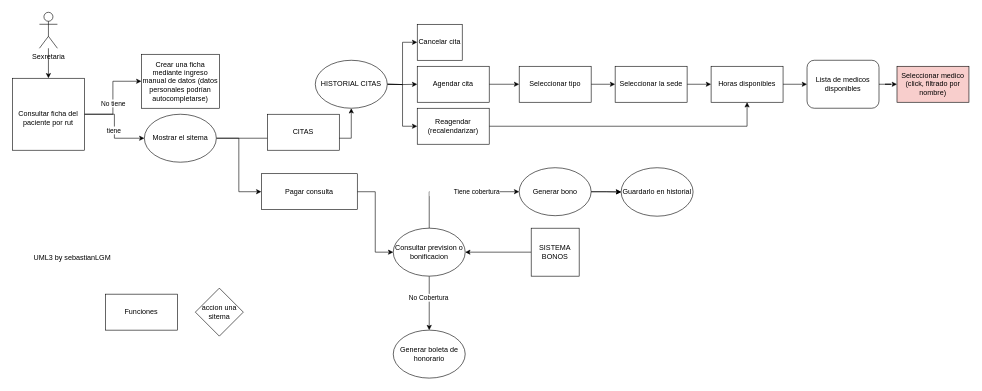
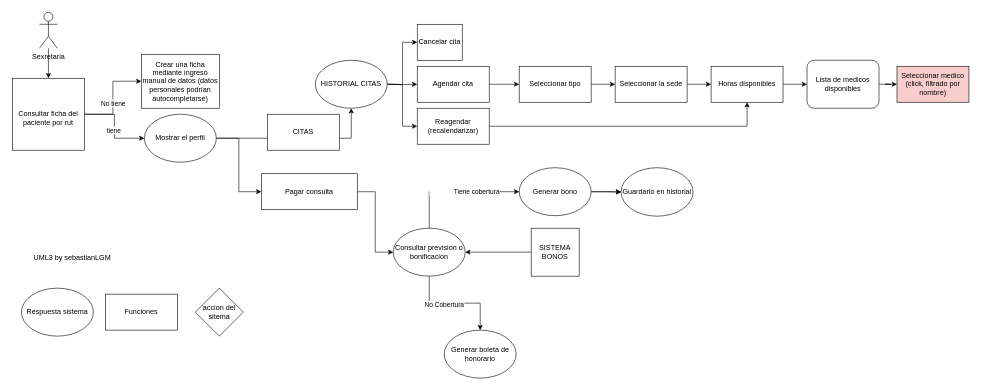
node "Mostrar el sitema": label "Mostrar el sitema" -> "Mostrar el perfil"
node "Respuesta sistema": added
node "accion una sitema": label "accion una sitema" -> "accion del sitema"
node "Generar boleta de honorario": moved (429, 354) -> (480, 354)
